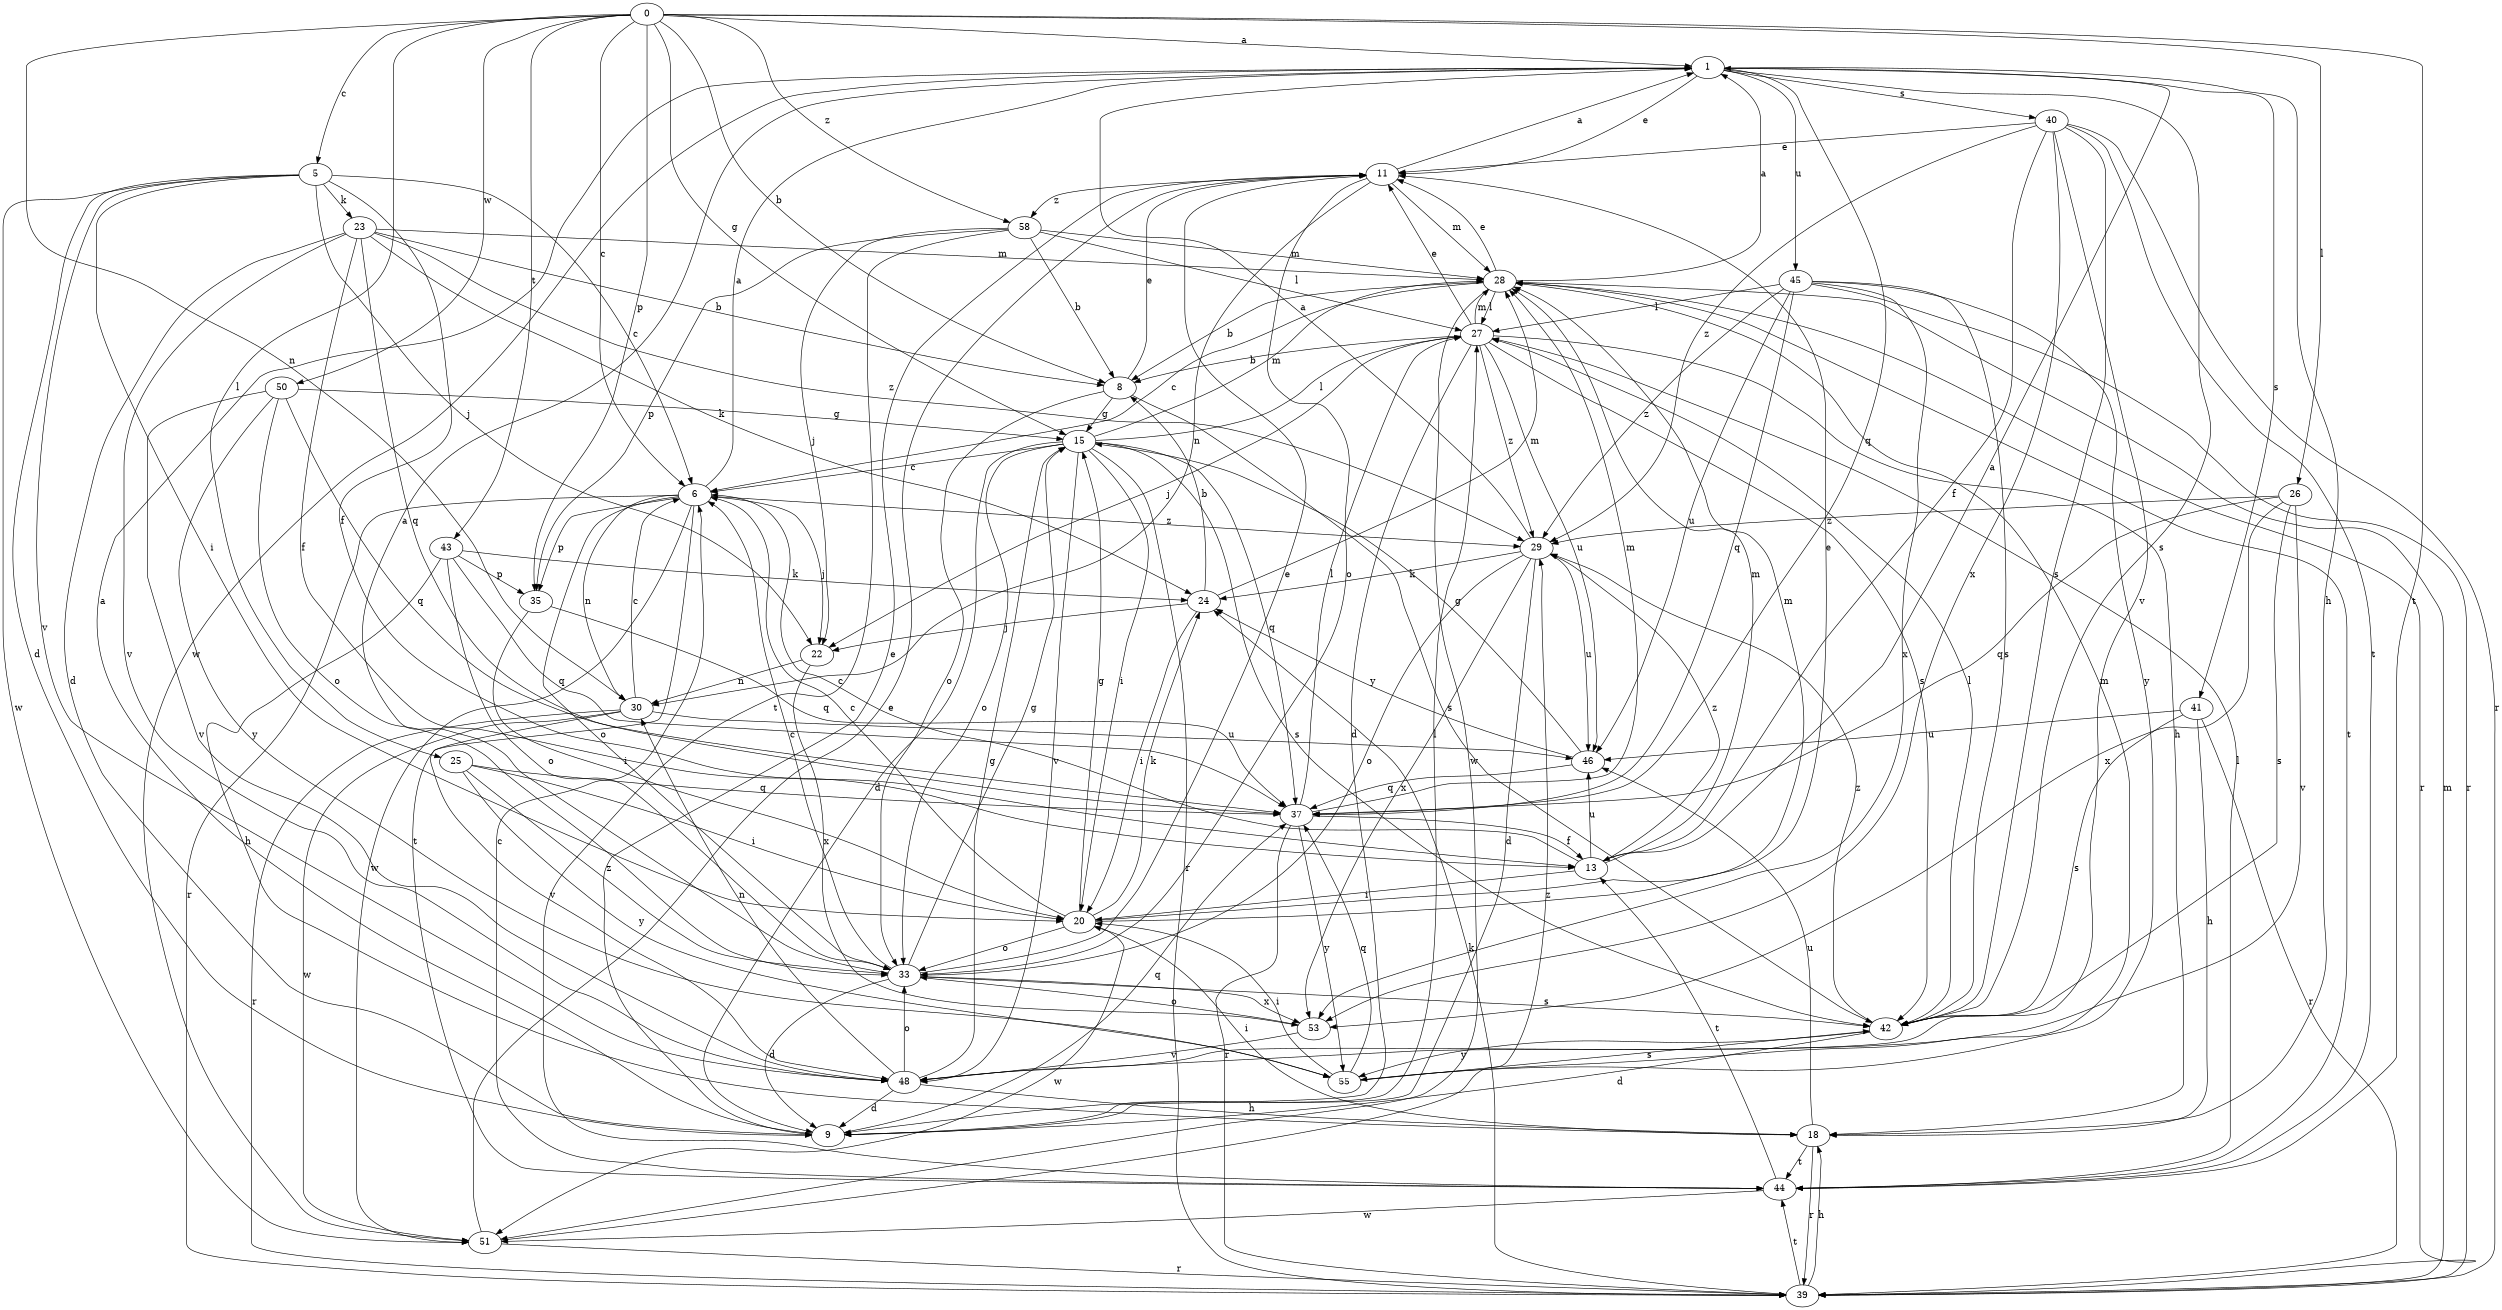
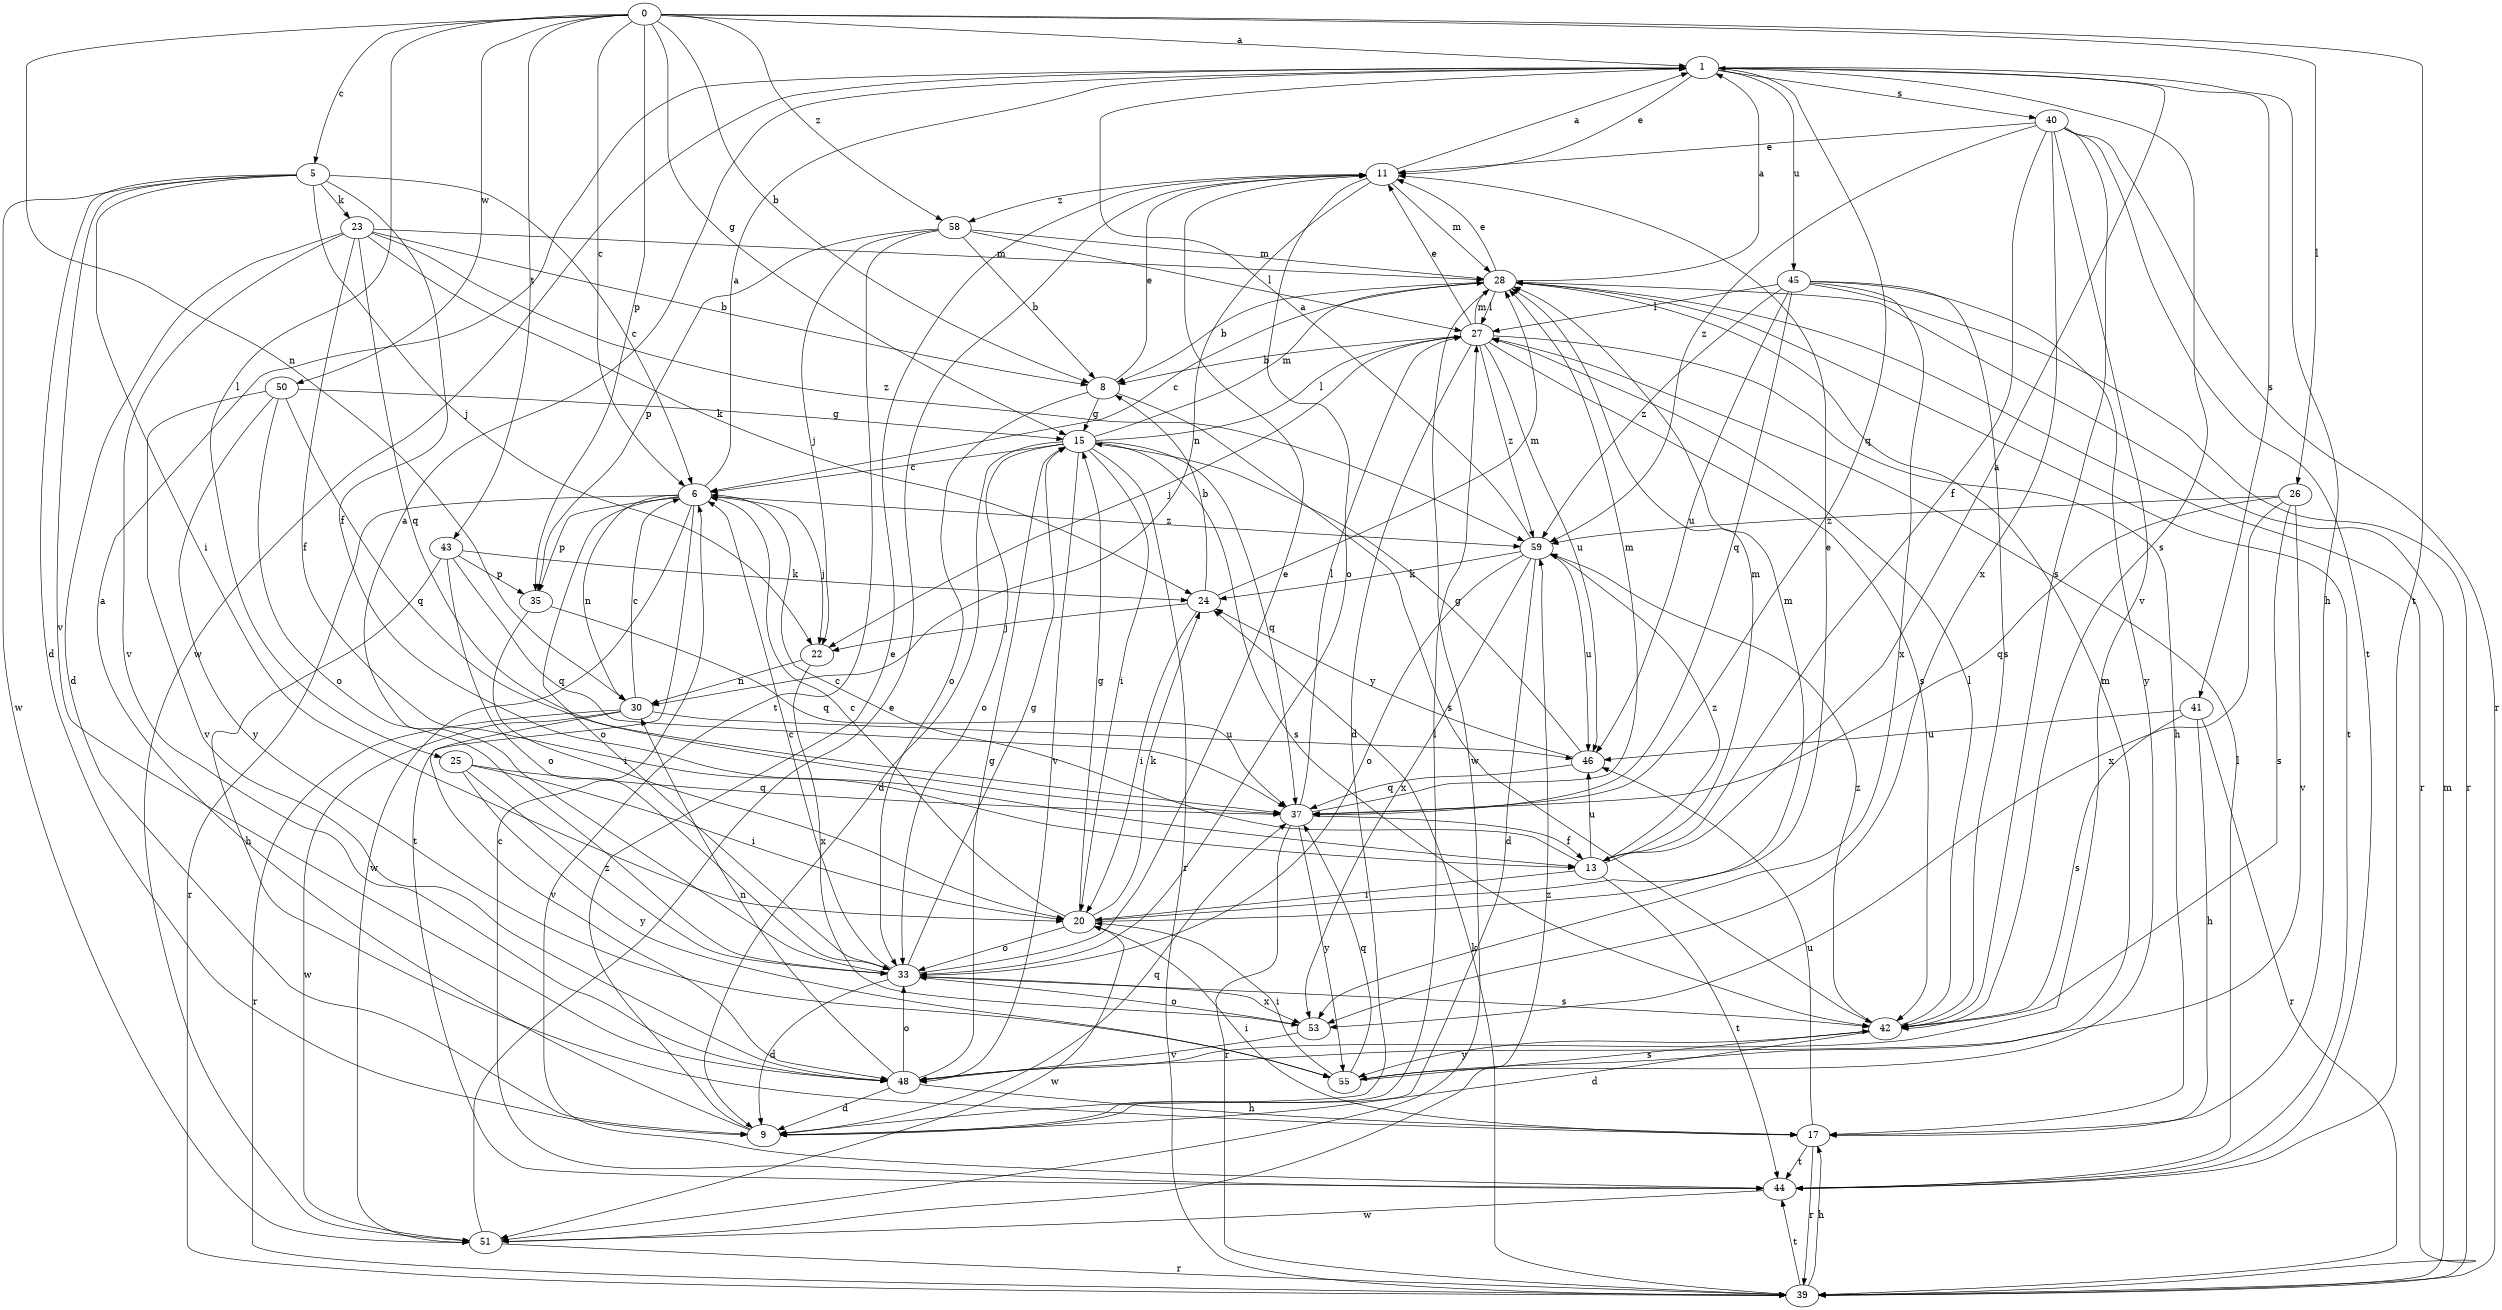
node "29": label "29" -> "59"
edge "44" -> "13": reversed
node "18": label "18" -> "17"
